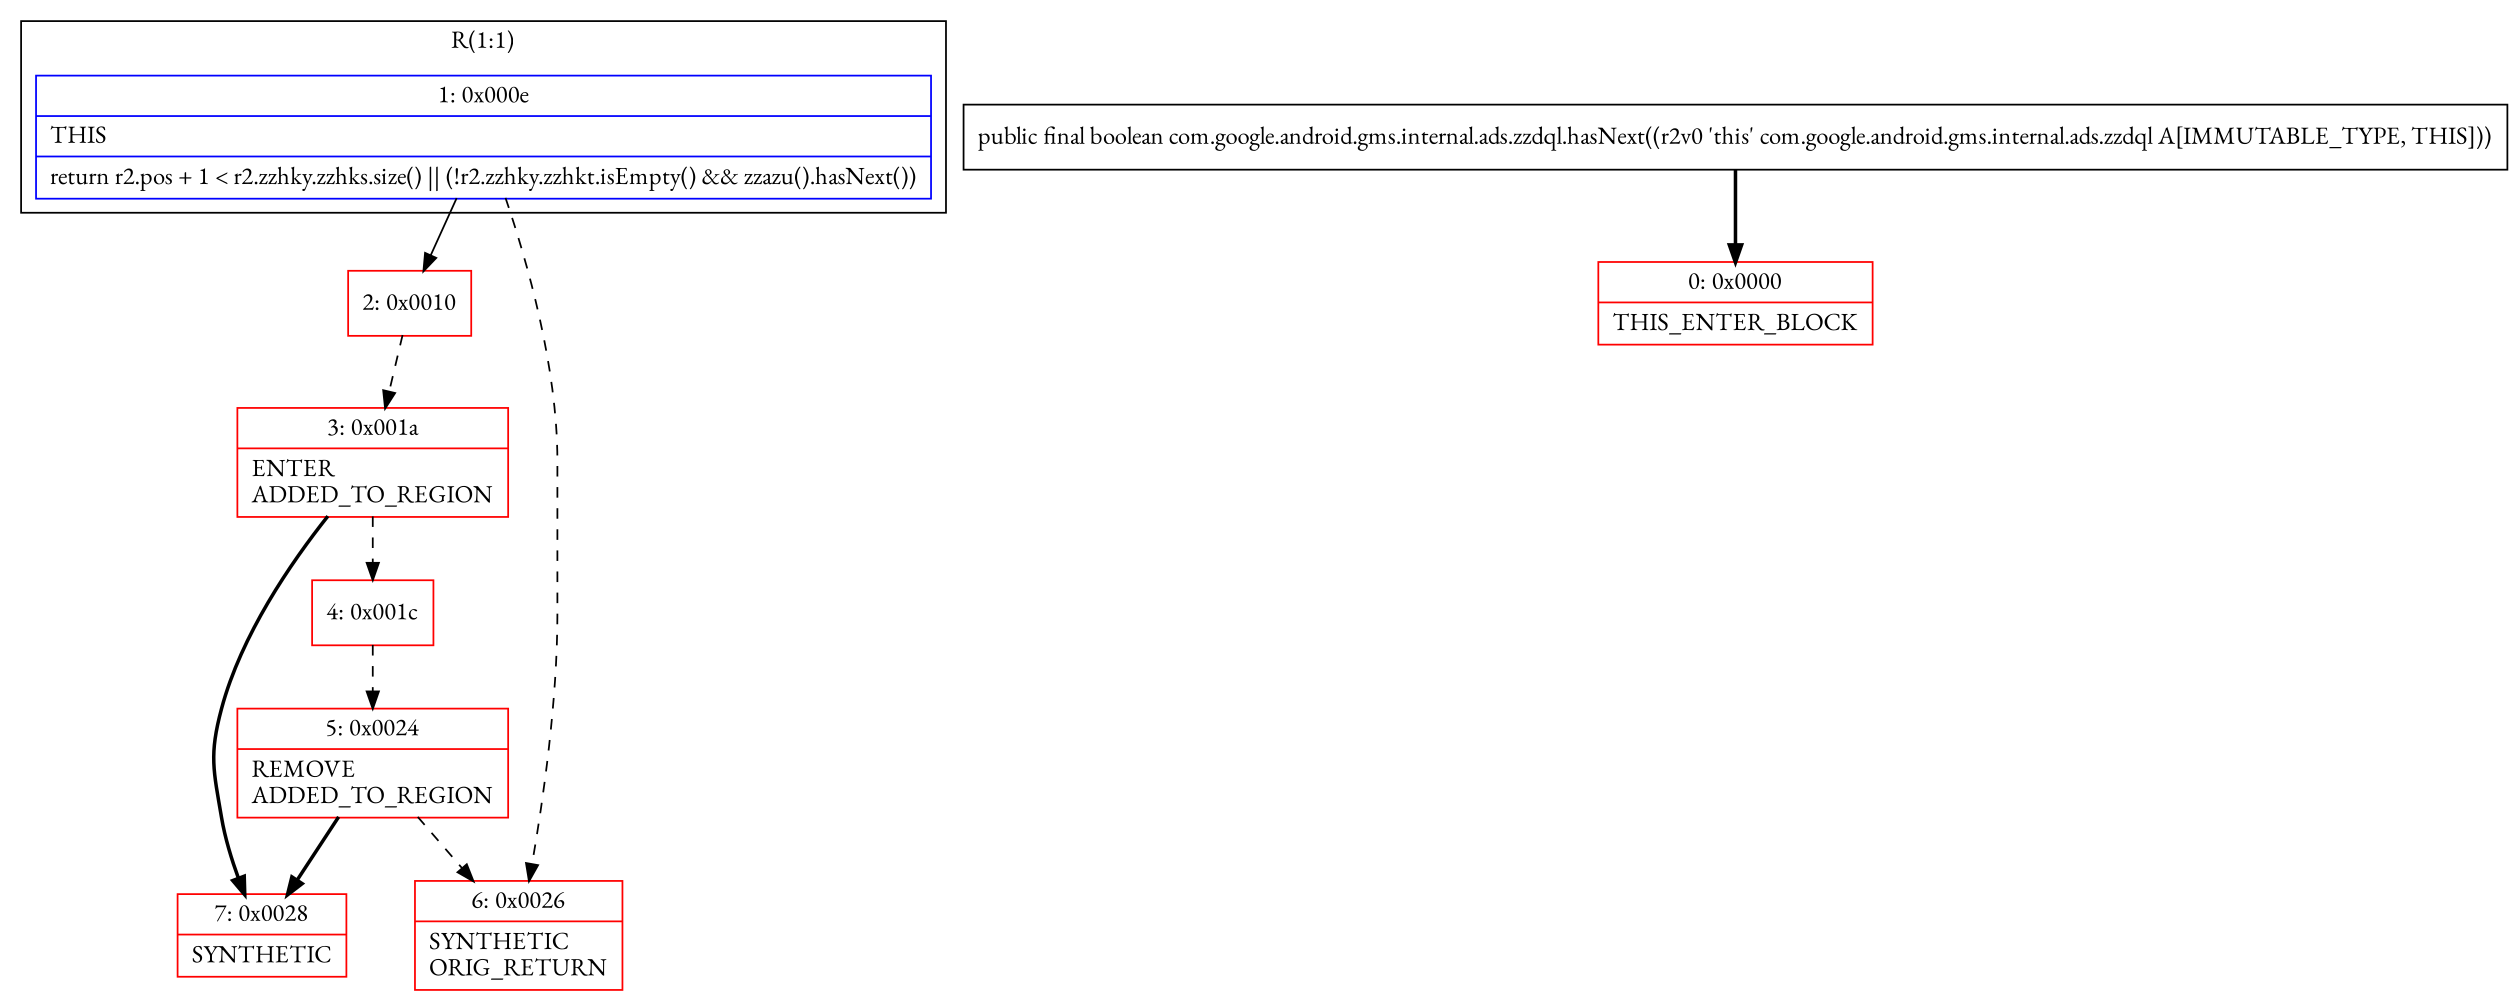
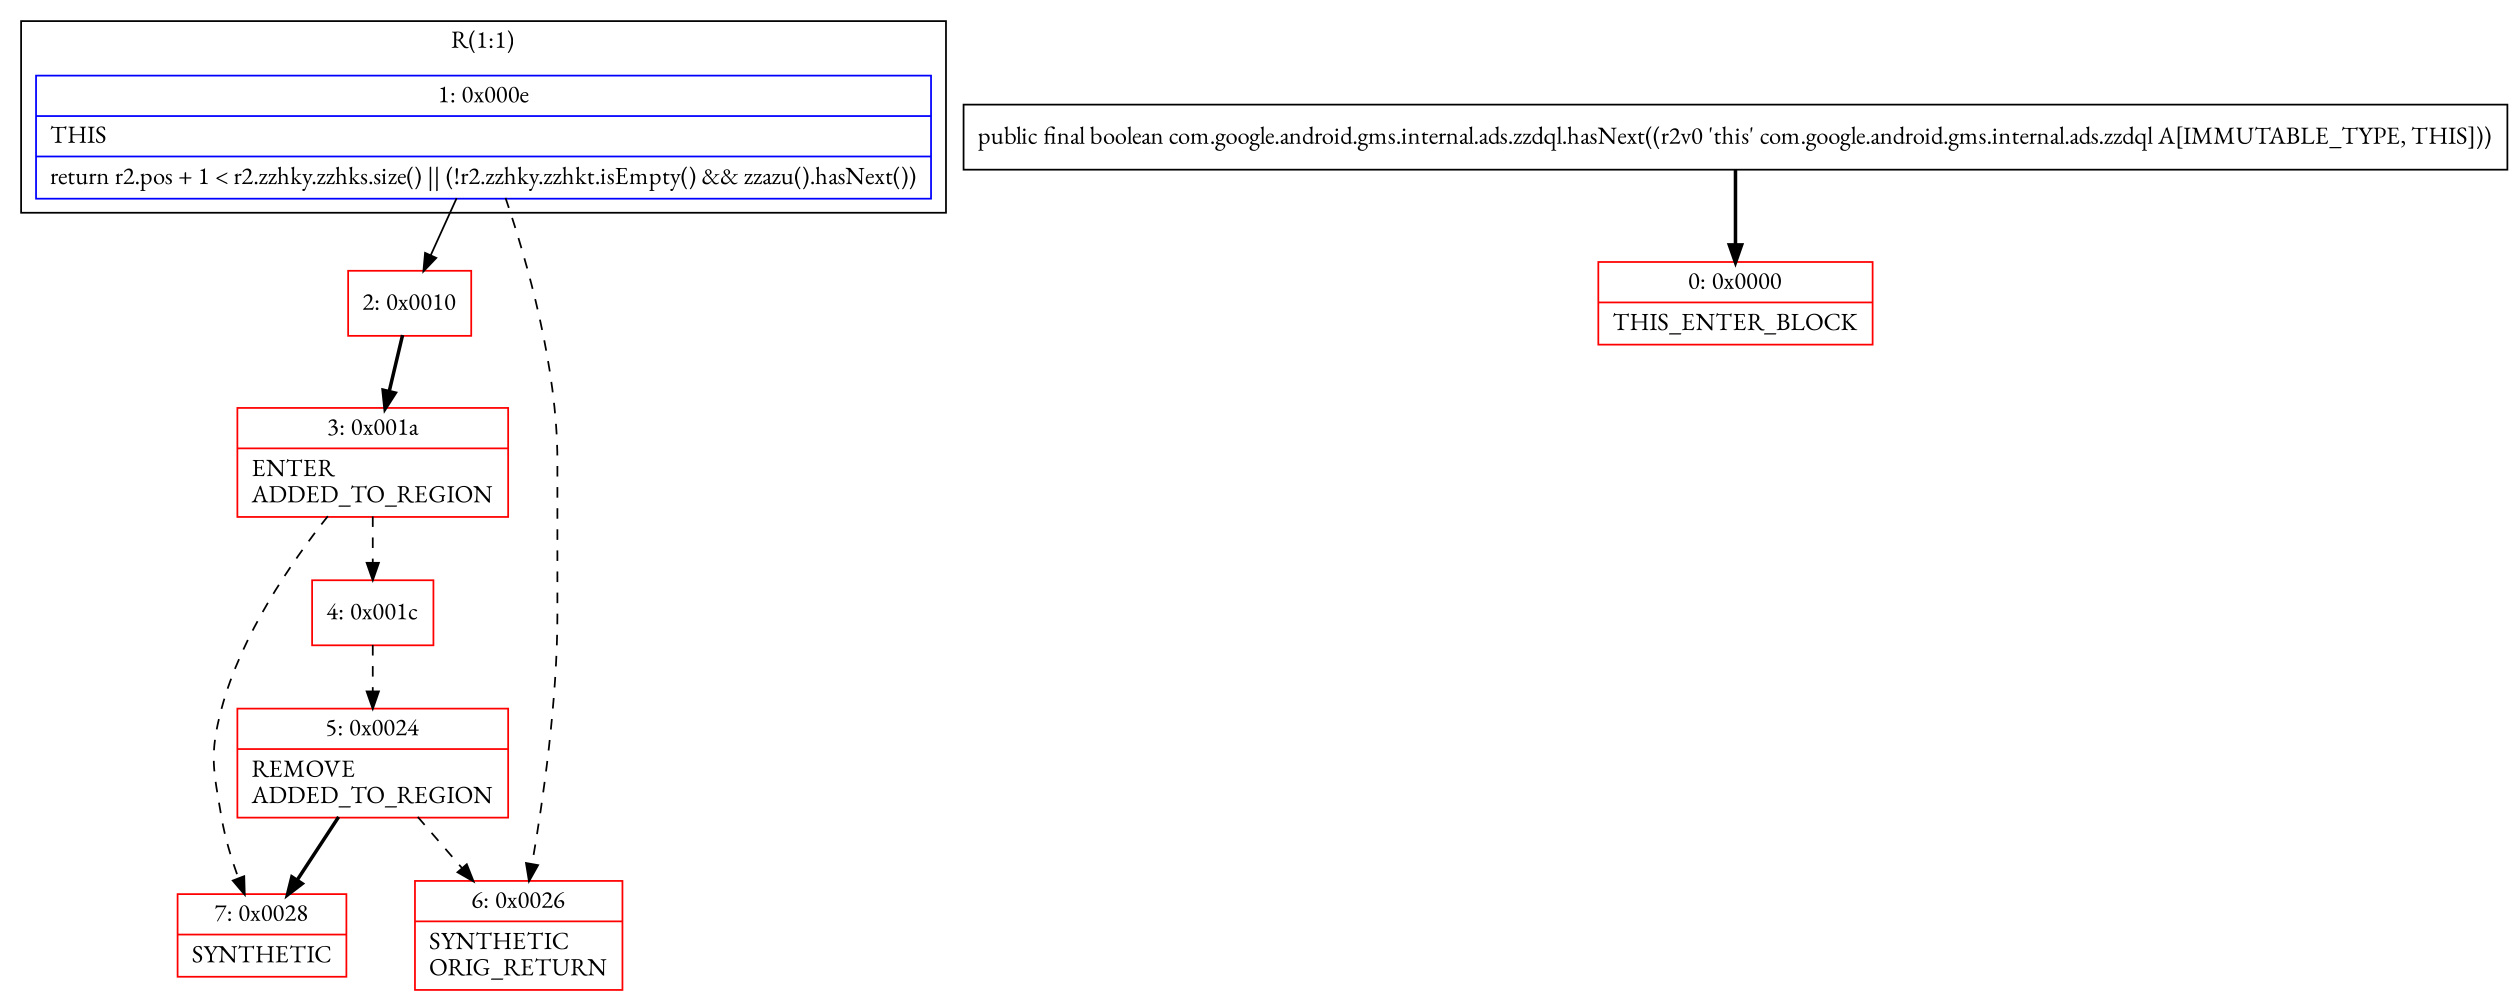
edge "2: 0x0010" -> "3: 0x001a": style dashed -> bold
edge "3: 0x001a" -> "7: 0x0028": style bold -> dashed
